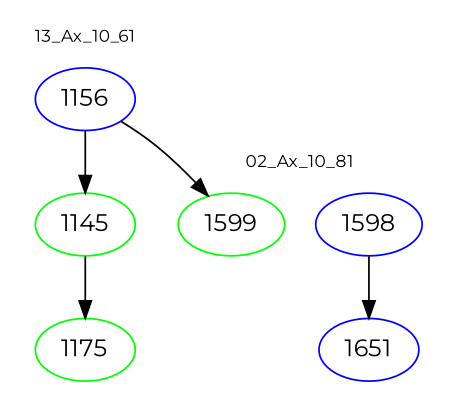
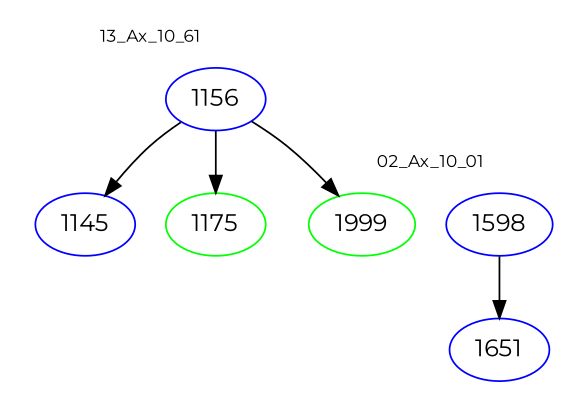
cluster "02_Ax_10_81": label "02_Ax_10_81" -> "02_Ax_10_01"
node "1145": color green -> blue
node "1599": label "1599" -> "1999"
edge "1145" -> "1175": now "1156" -> "1175"
